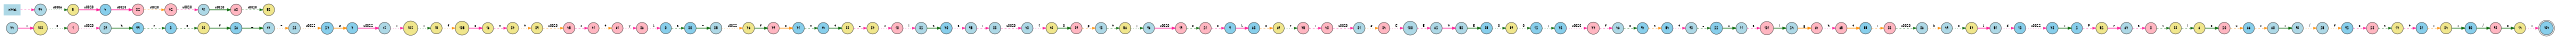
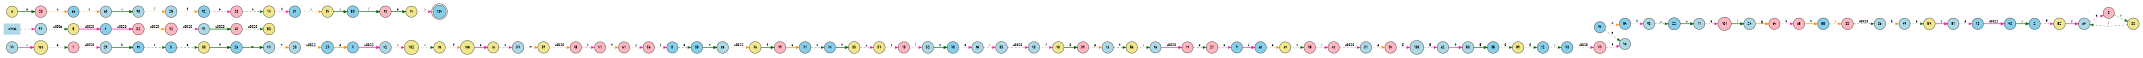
edge "37" -> "89": label "t" -> "_"
node "37": fillcolor khaki -> lightblue
edge "46" -> "94": reversed
edge "13" -> "78": style dotted -> bold
edge "38" -> "6": now "38" -> "67"
